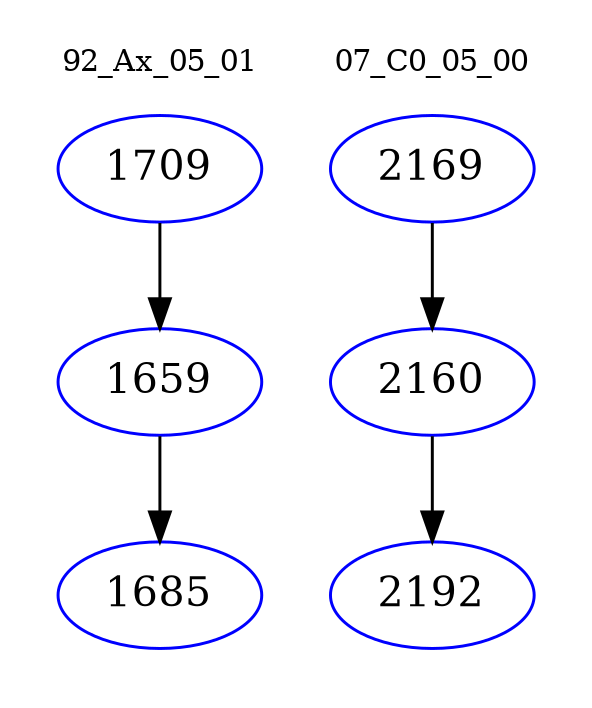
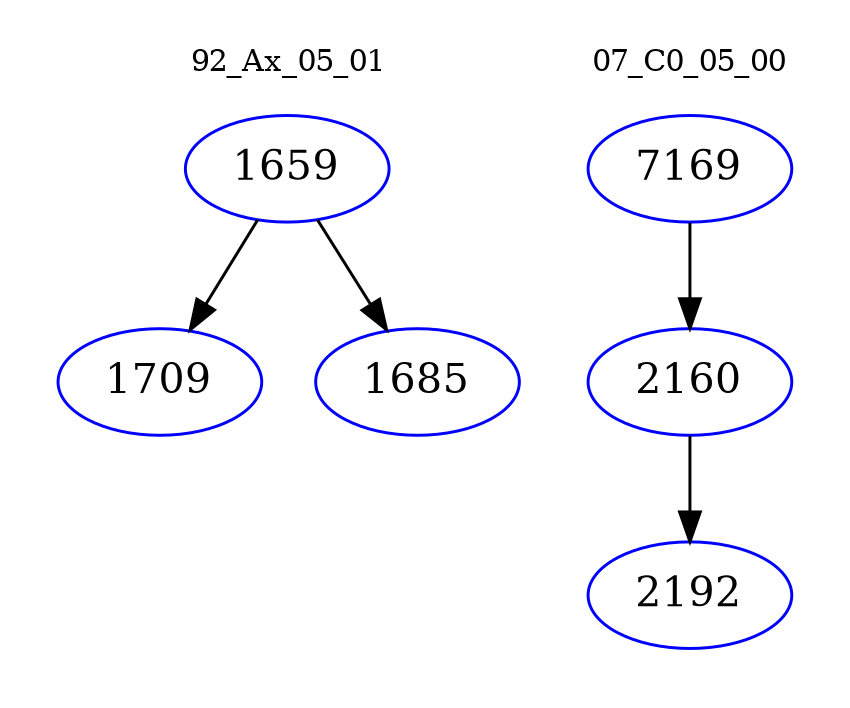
node "2169": label "2169" -> "7169"
edge "1709" -> "1659": reversed
